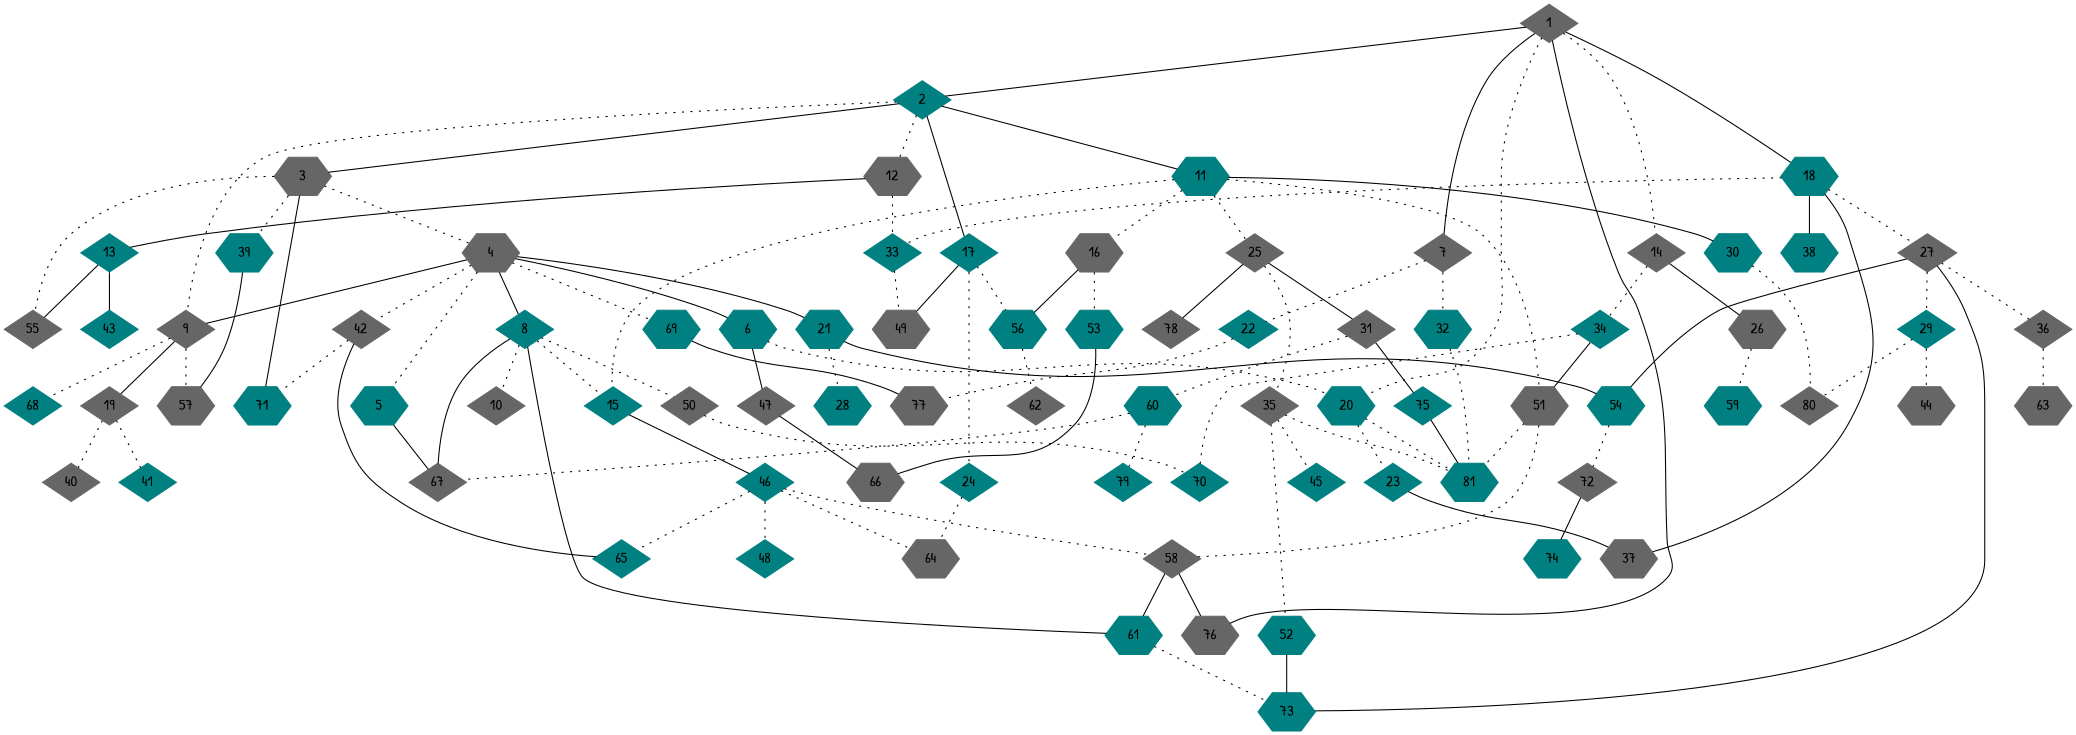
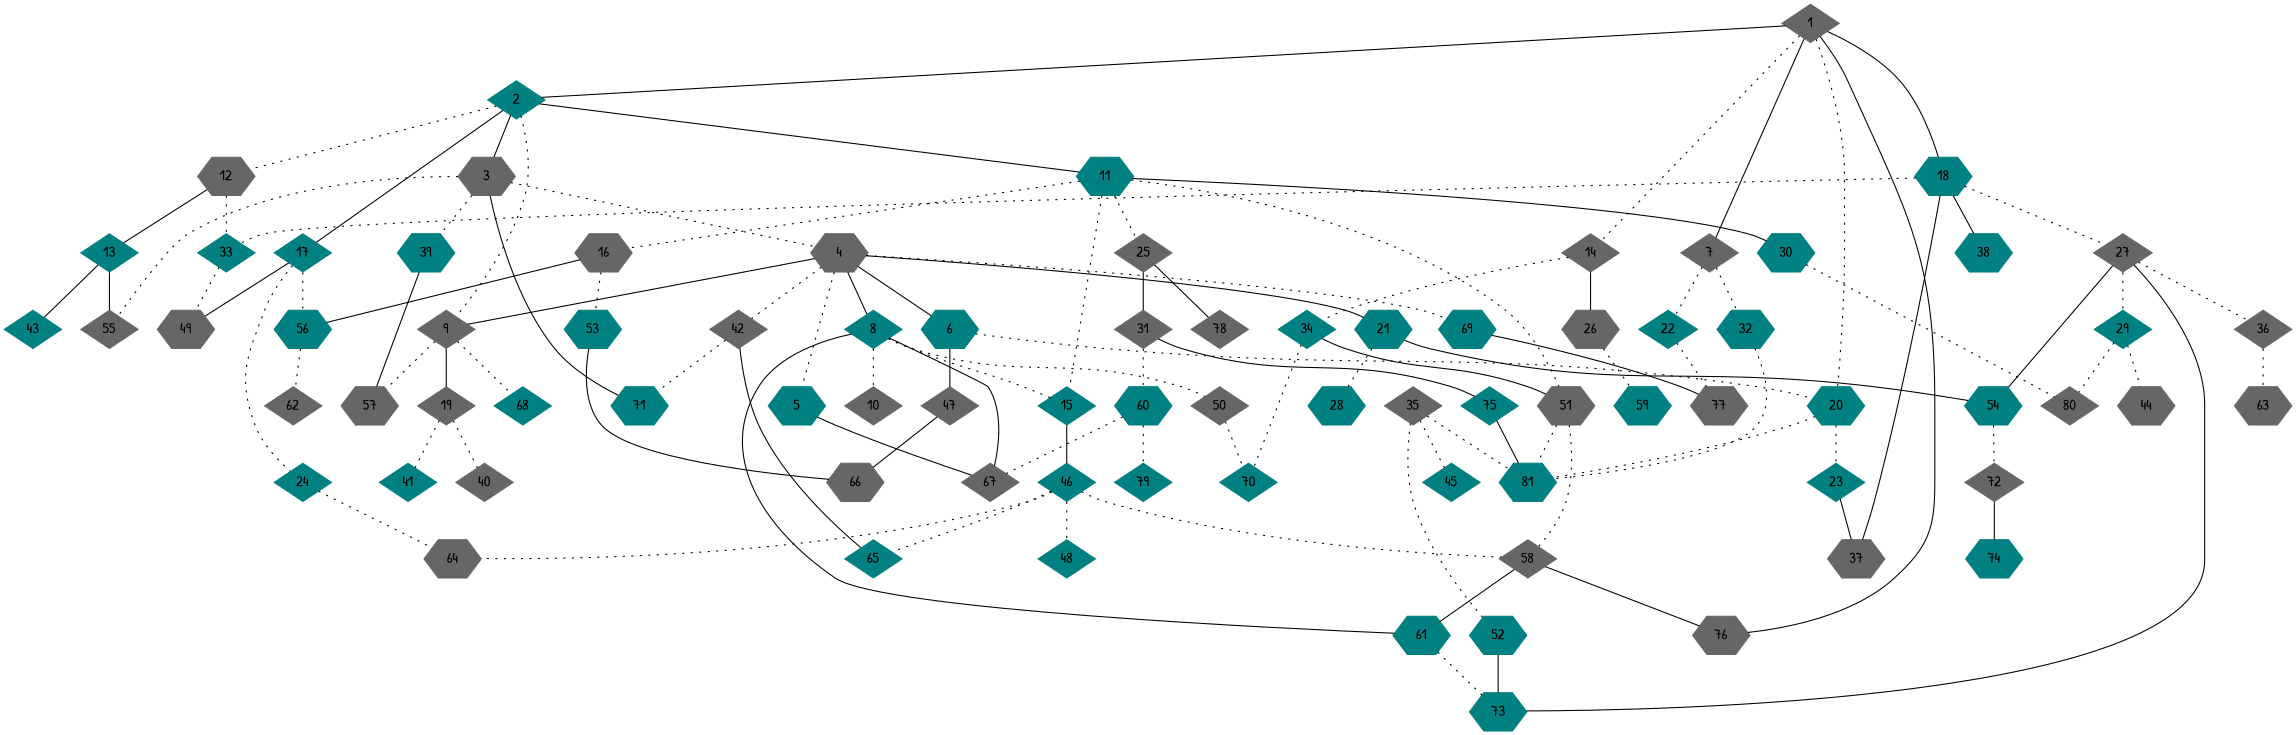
edge "25" -- "35": removed
